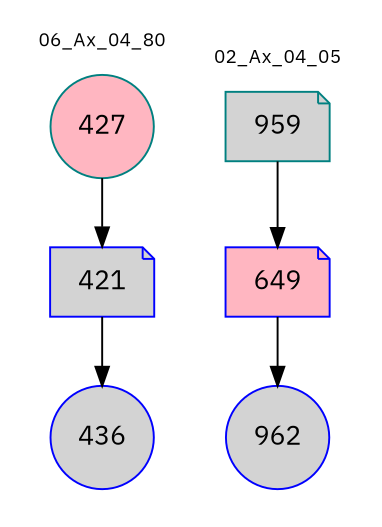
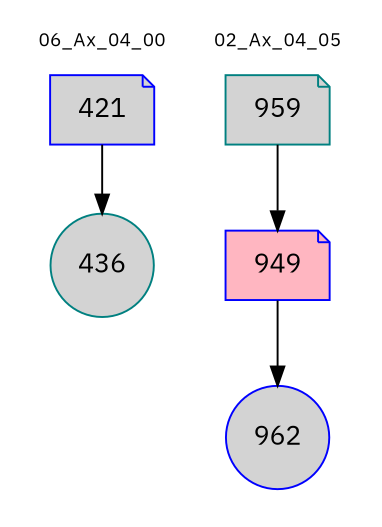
cluster "06_Ax_04_80": label "06_Ax_04_80" -> "06_Ax_04_00"
node "427": removed
node "649": label "649" -> "949"
node "436": color blue -> teal
